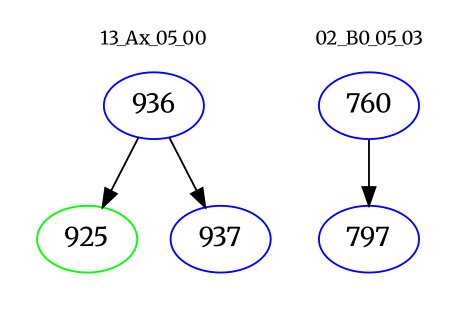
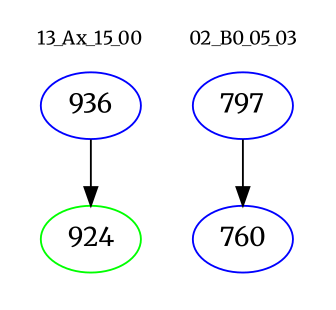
cluster "13_Ax_05_00": label "13_Ax_05_00" -> "13_Ax_15_00"
edge "760" -> "797": reversed
node "925": label "925" -> "924"
node "937": removed
